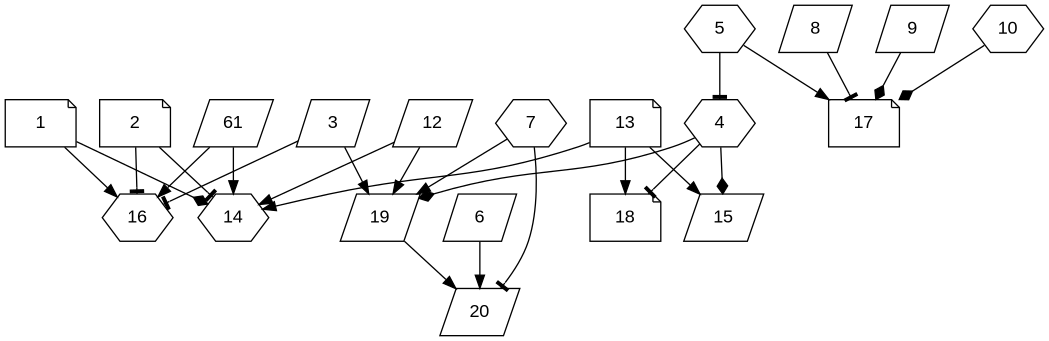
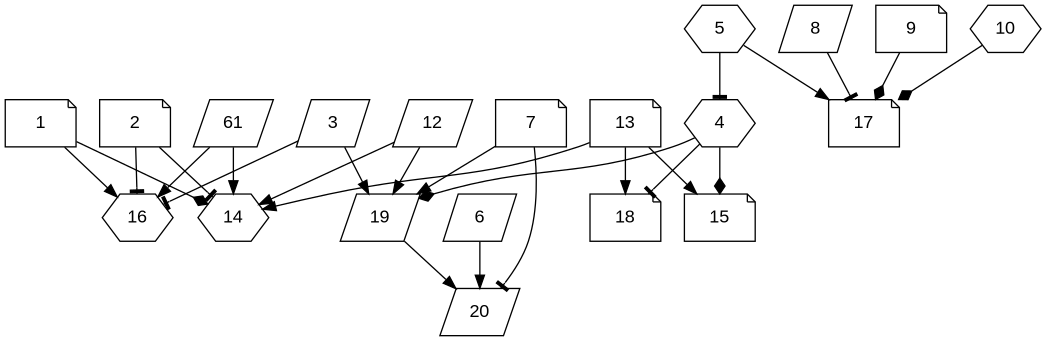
node "9": shape parallelogram -> note
node "7": shape hexagon -> note
node "15": shape parallelogram -> note
